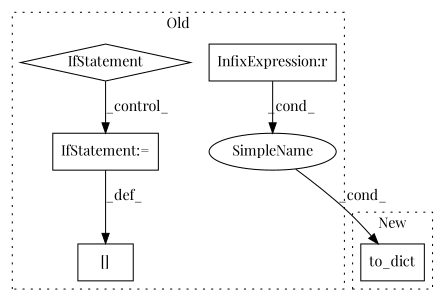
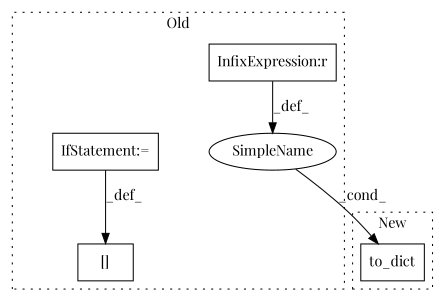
node "IfStatement": removed
edge "InfixExpression:r" -> "SimpleName": label "_cond_" -> "_def_"
